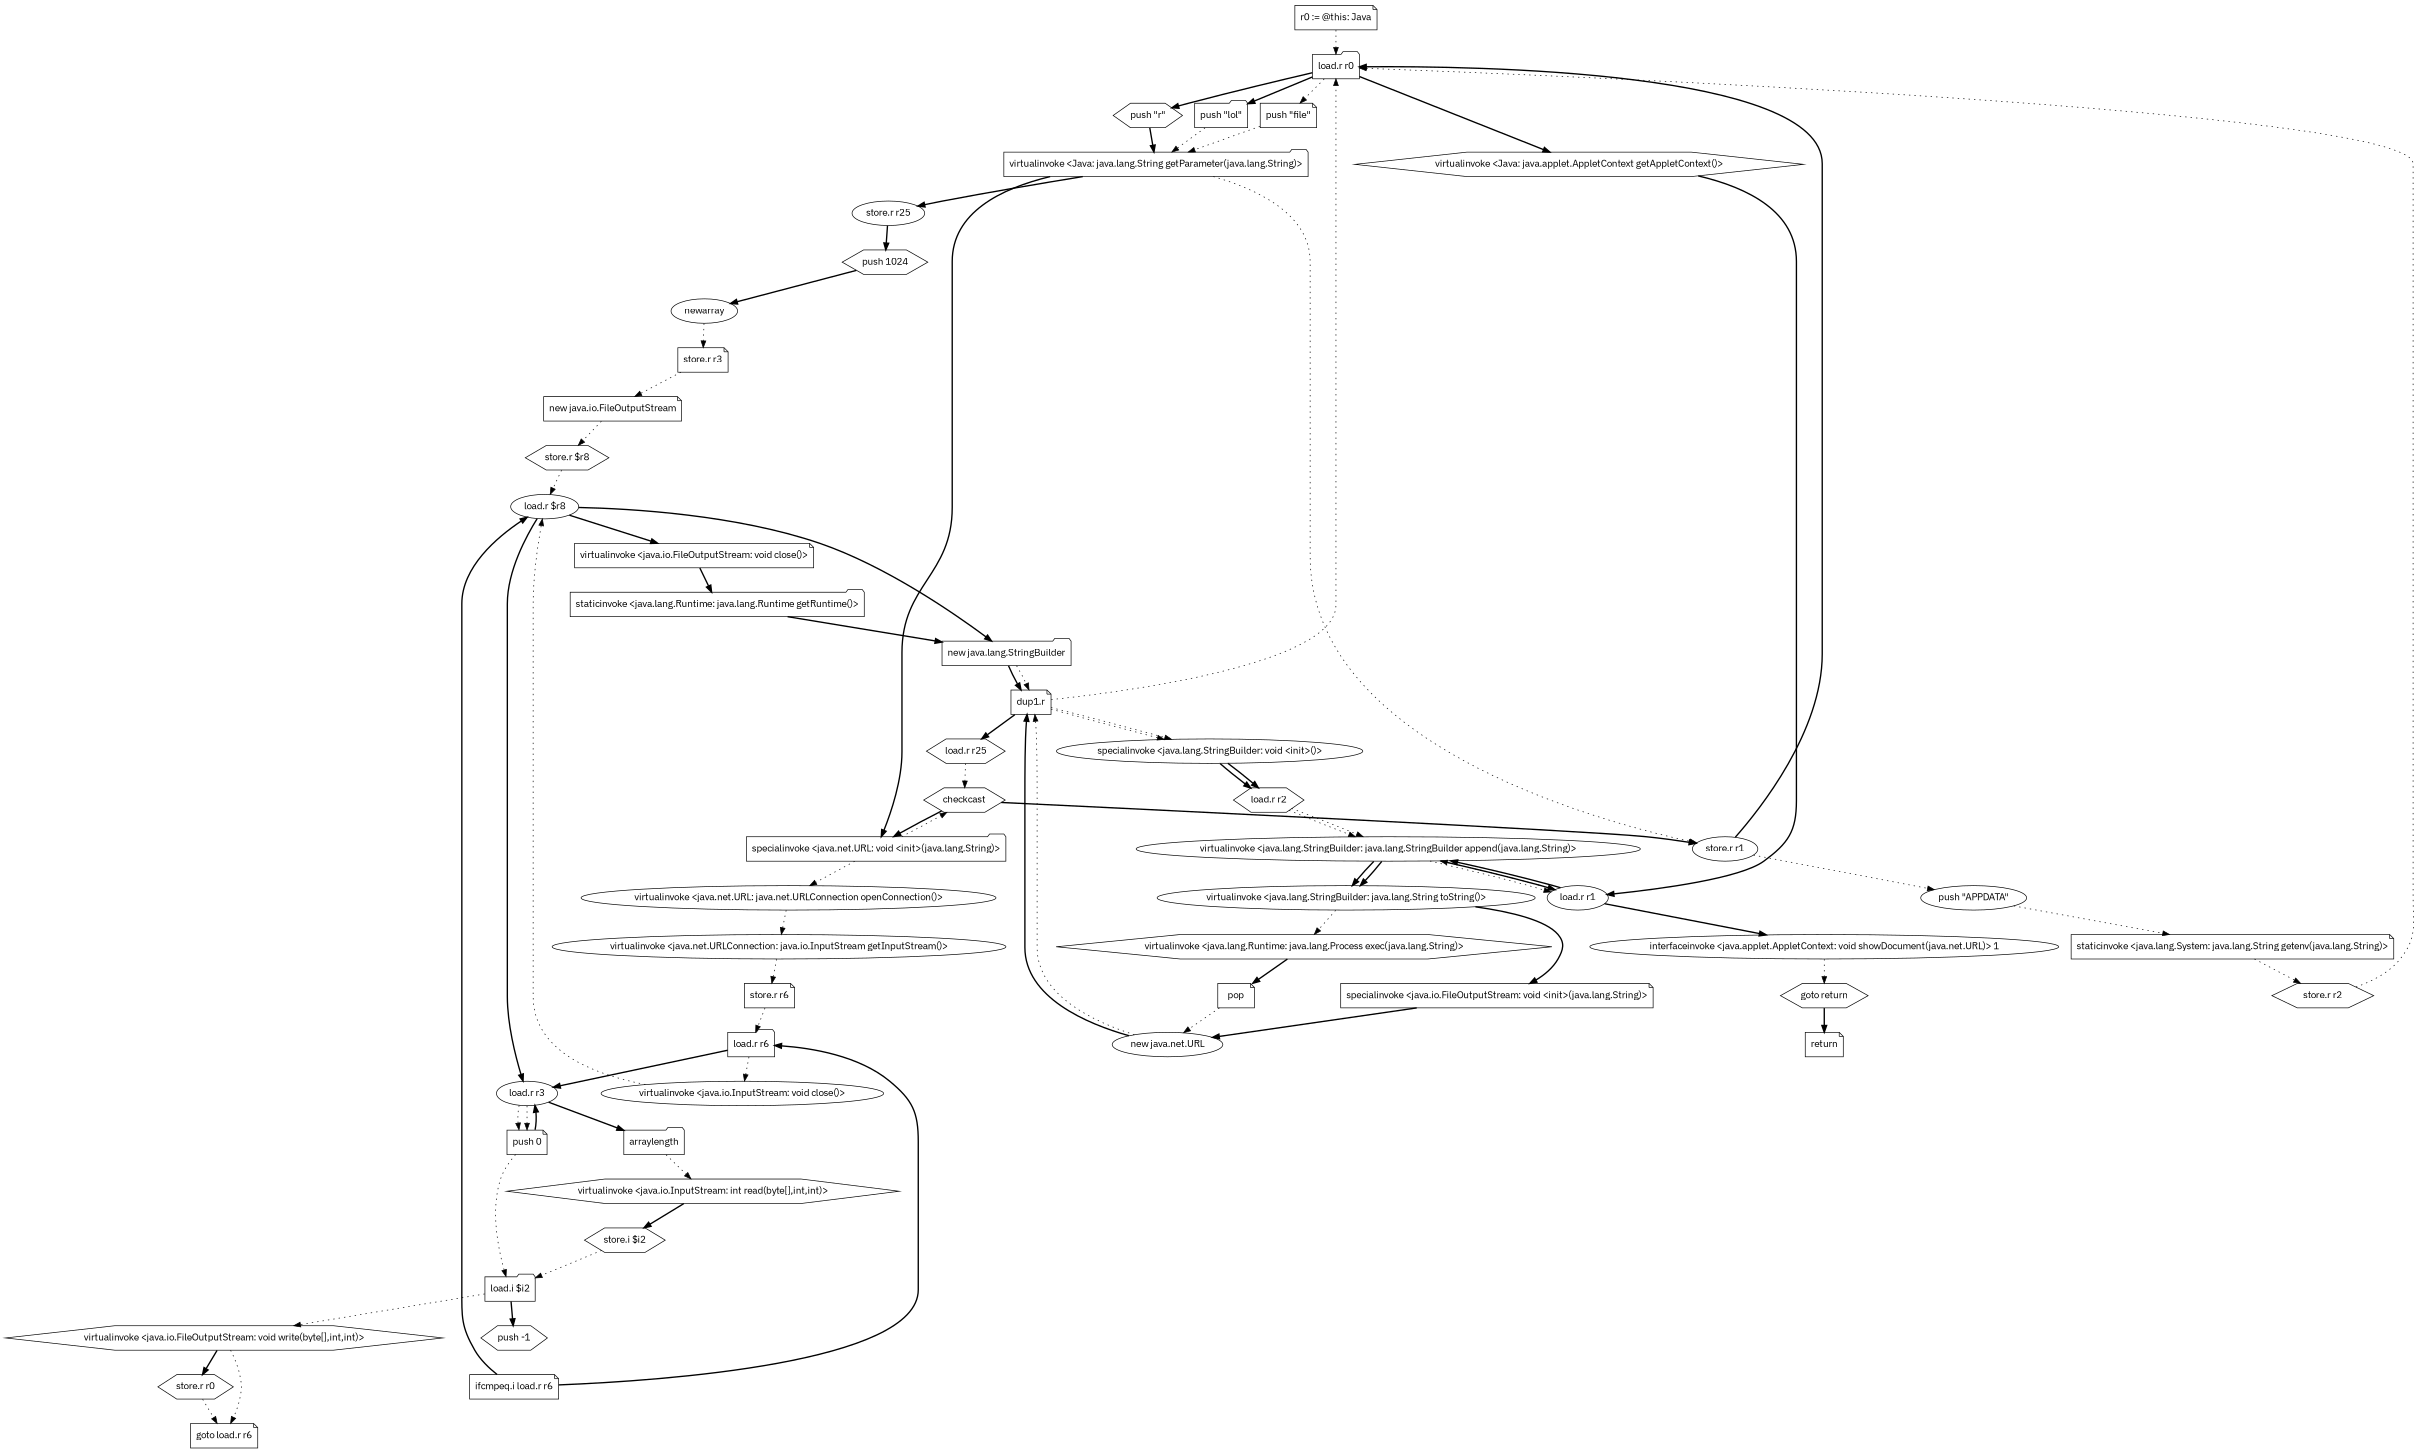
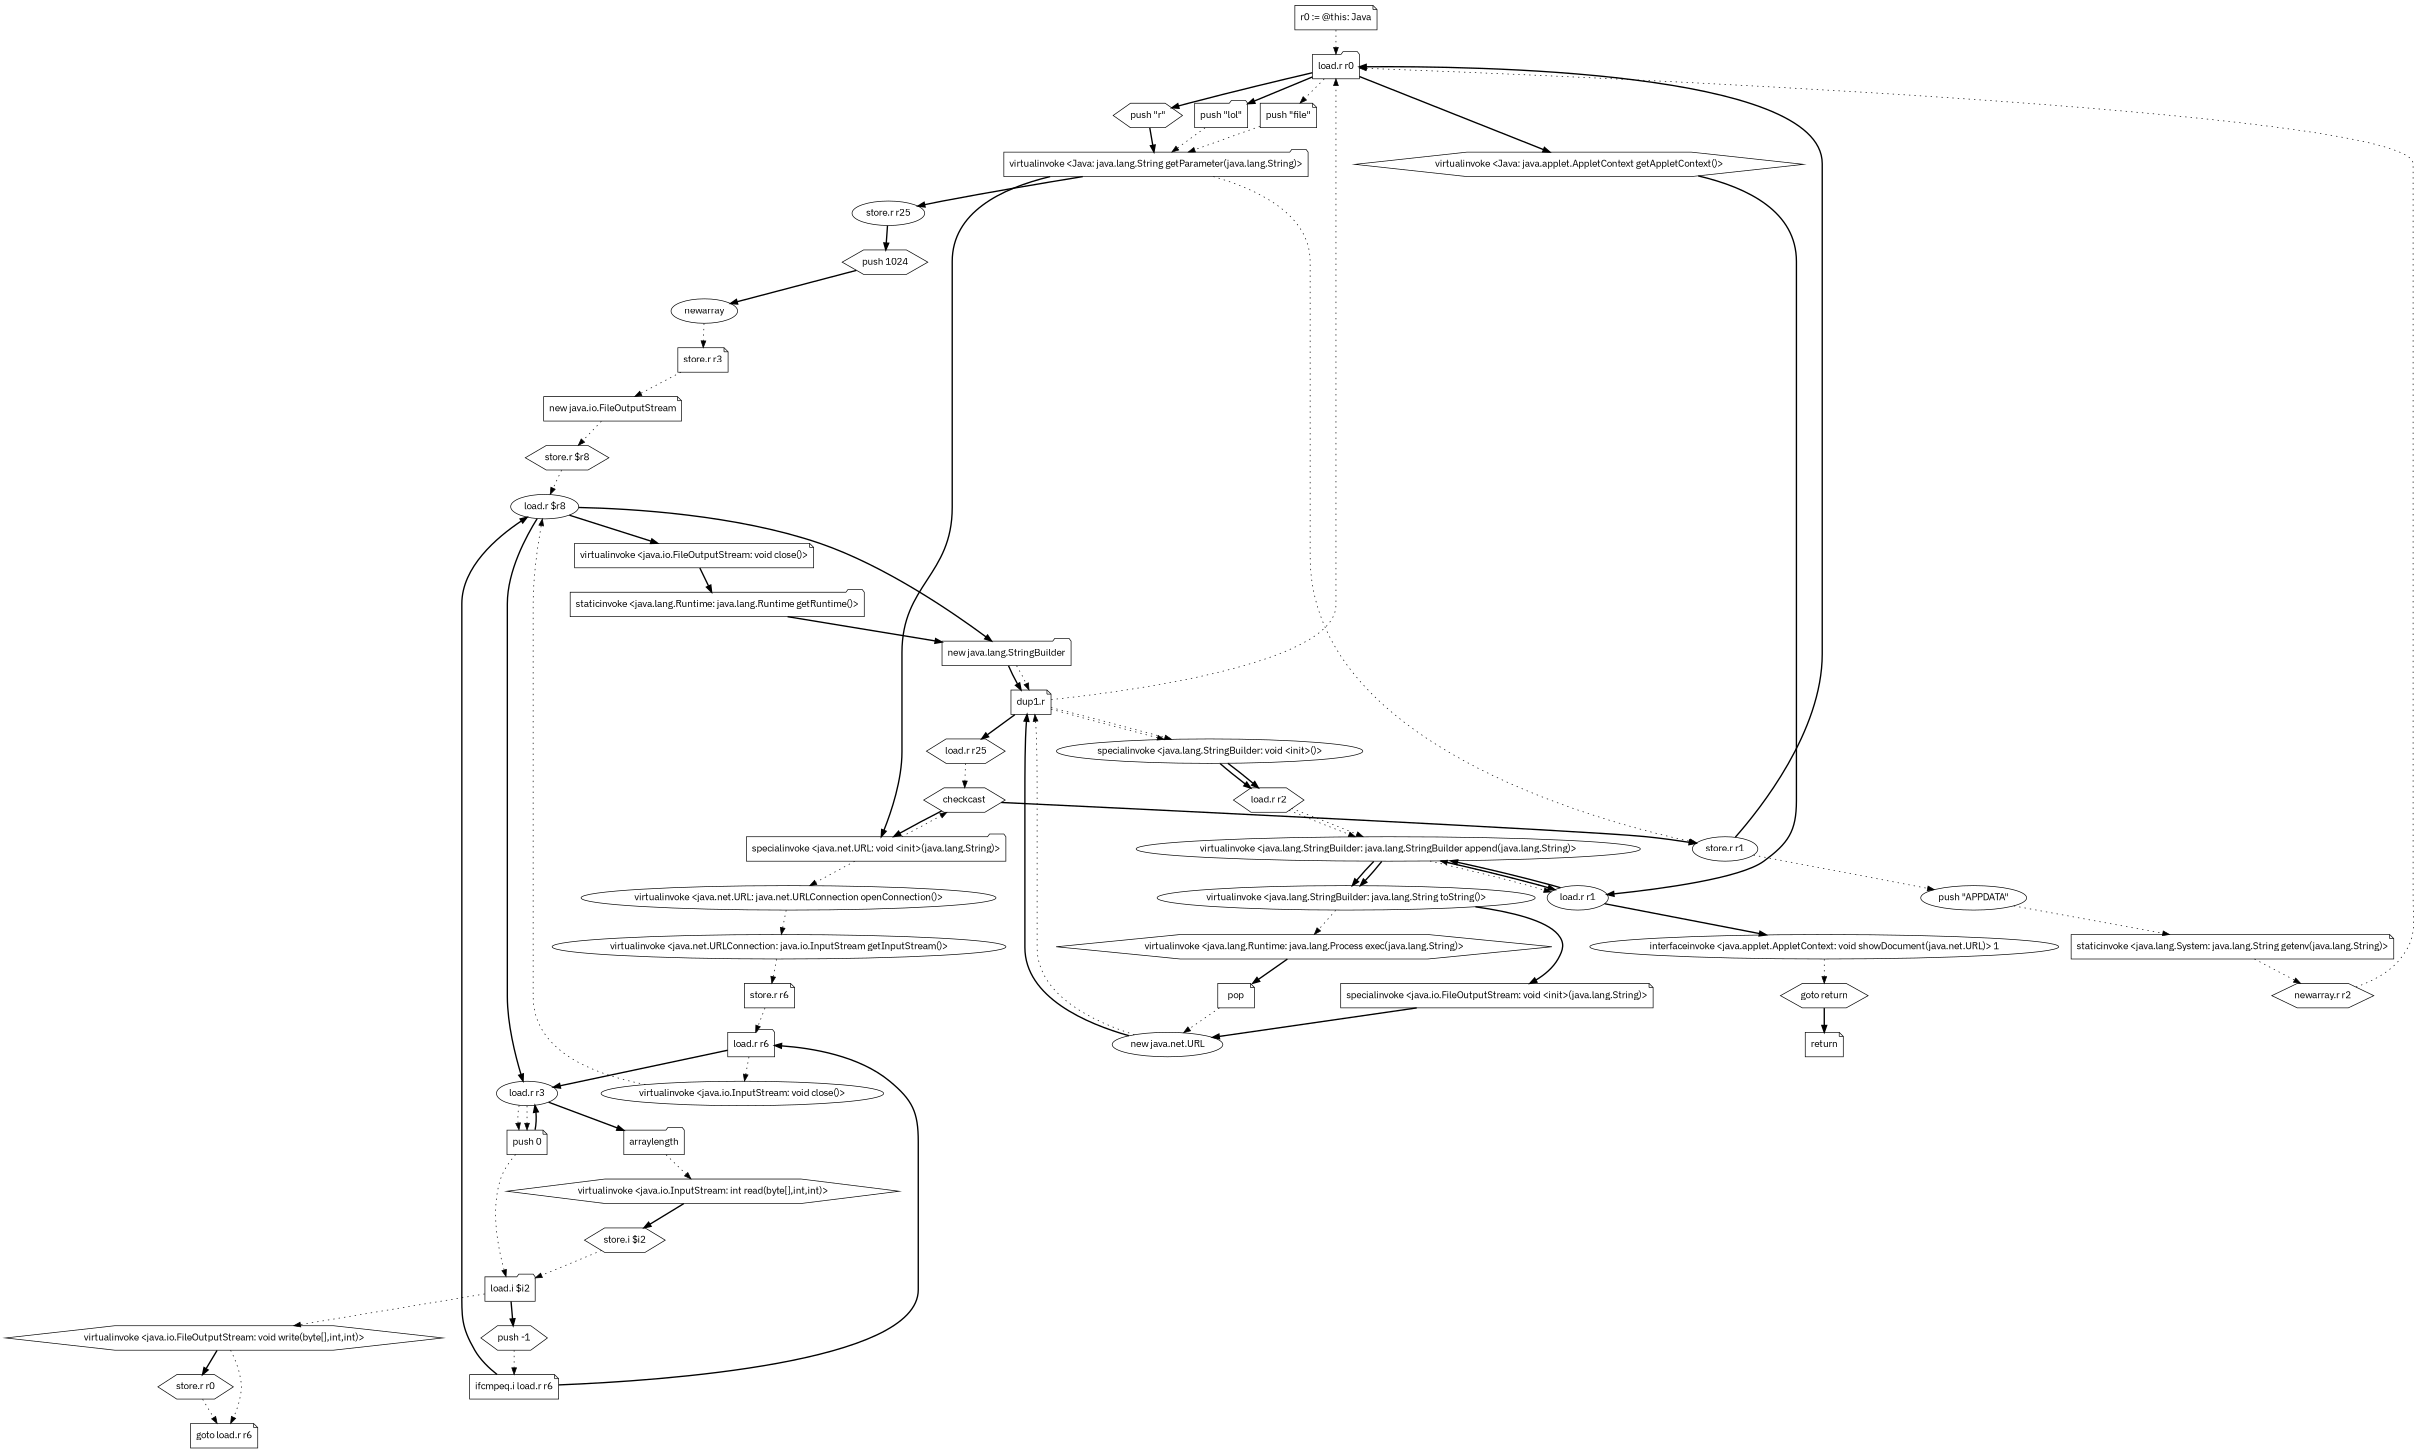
node "store.r r2": label "store.r r2" -> "newarray.r r2"
edge "push -1" -> "ifcmpeq.i load.r r6": added
